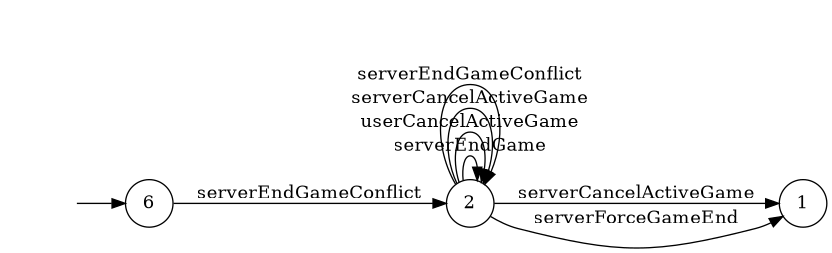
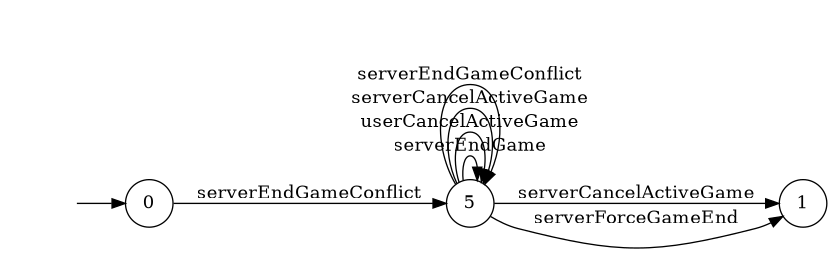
node "6": label "6" -> "0"
node "2": label "2" -> "5"
